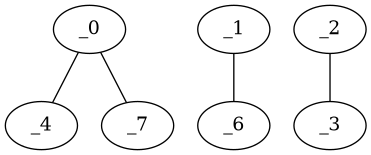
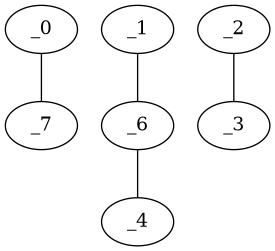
edge "_0" -- "_4": now "_6" -- "_4"
